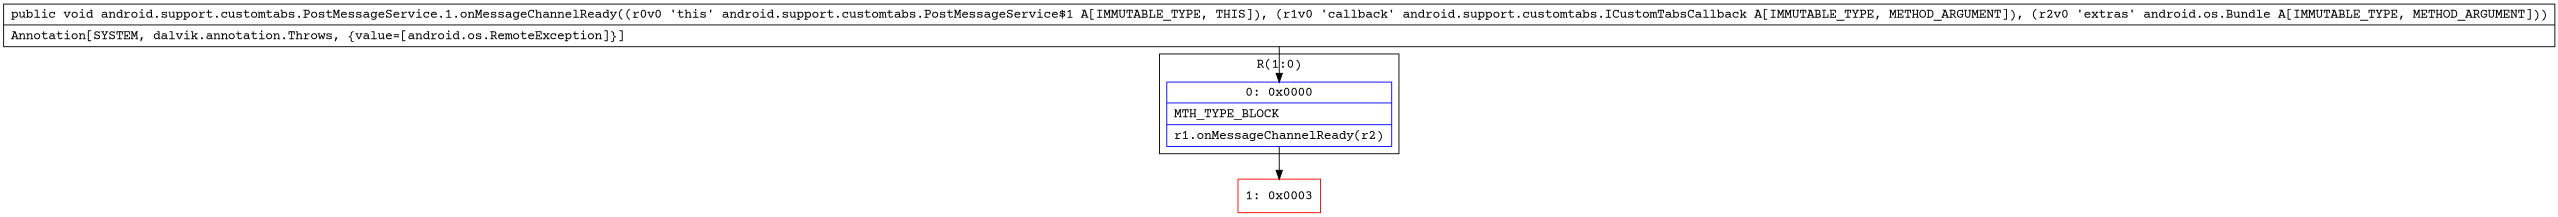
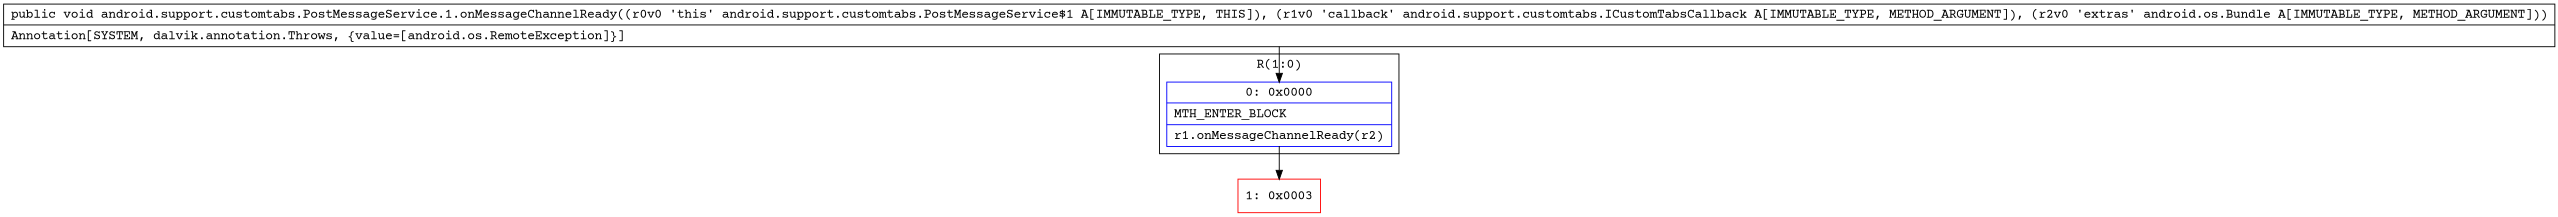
node "0: 0x0000": text "MTH_TYPE_BLOCK" -> "MTH_ENTER_BLOCK"
